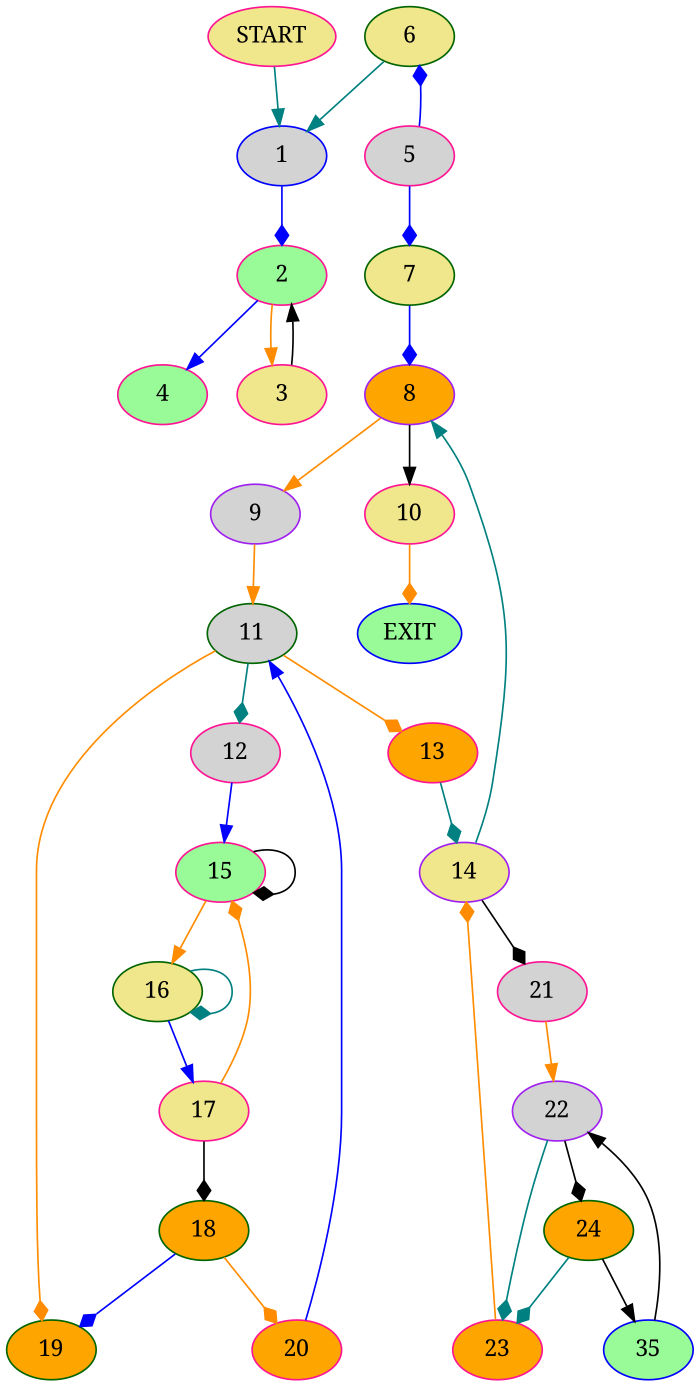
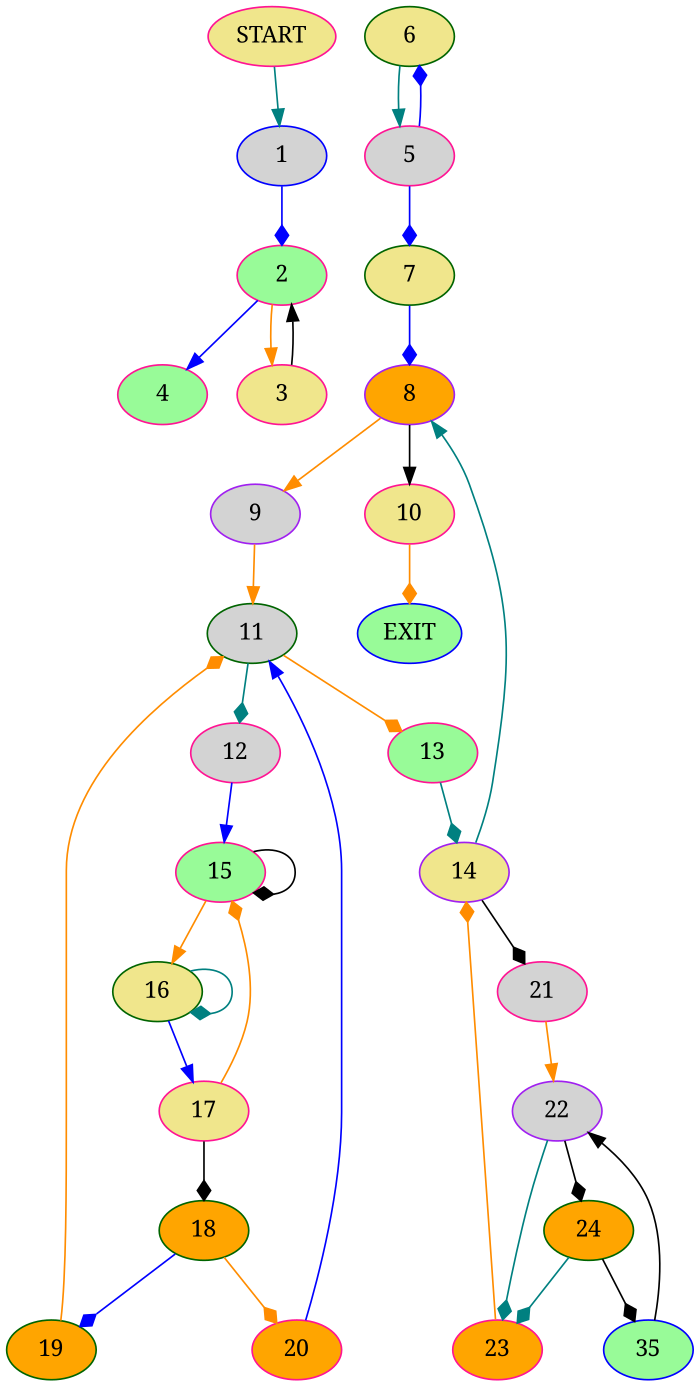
edge "6" -> "1": now "6" -> "5"
node "13": fillcolor orange -> palegreen
edge "11" -> "19": reversed
edge "24" -> "35": arrowhead normal -> diamond
